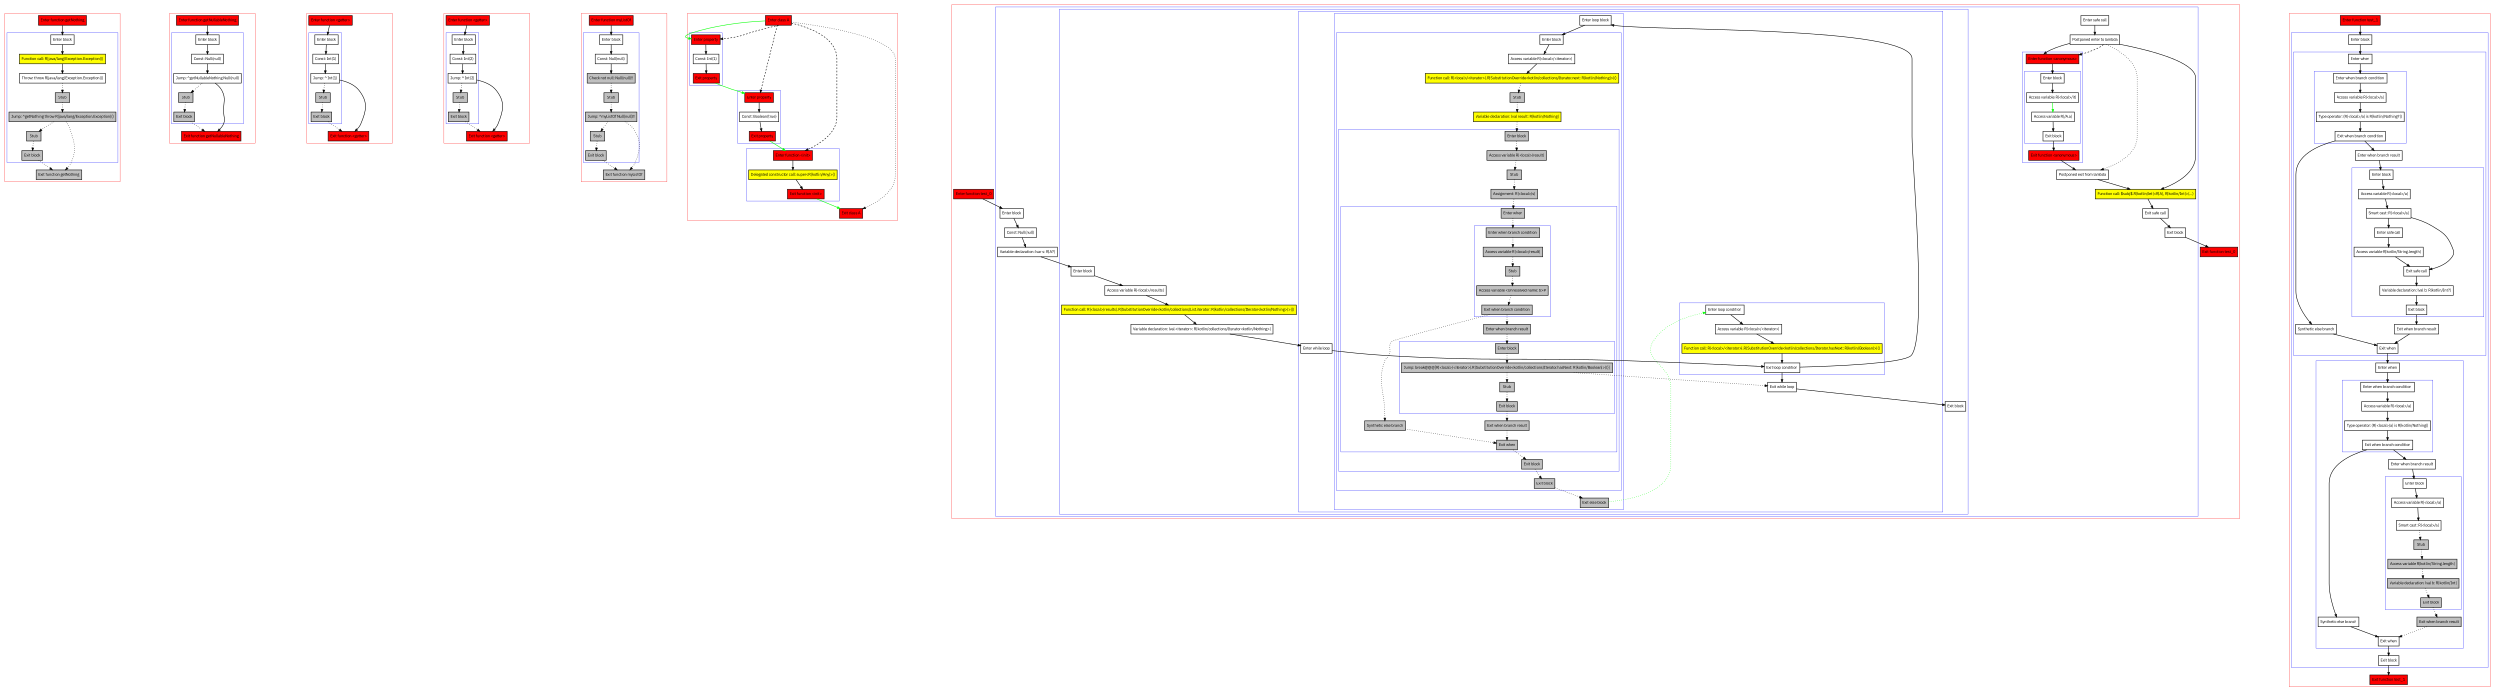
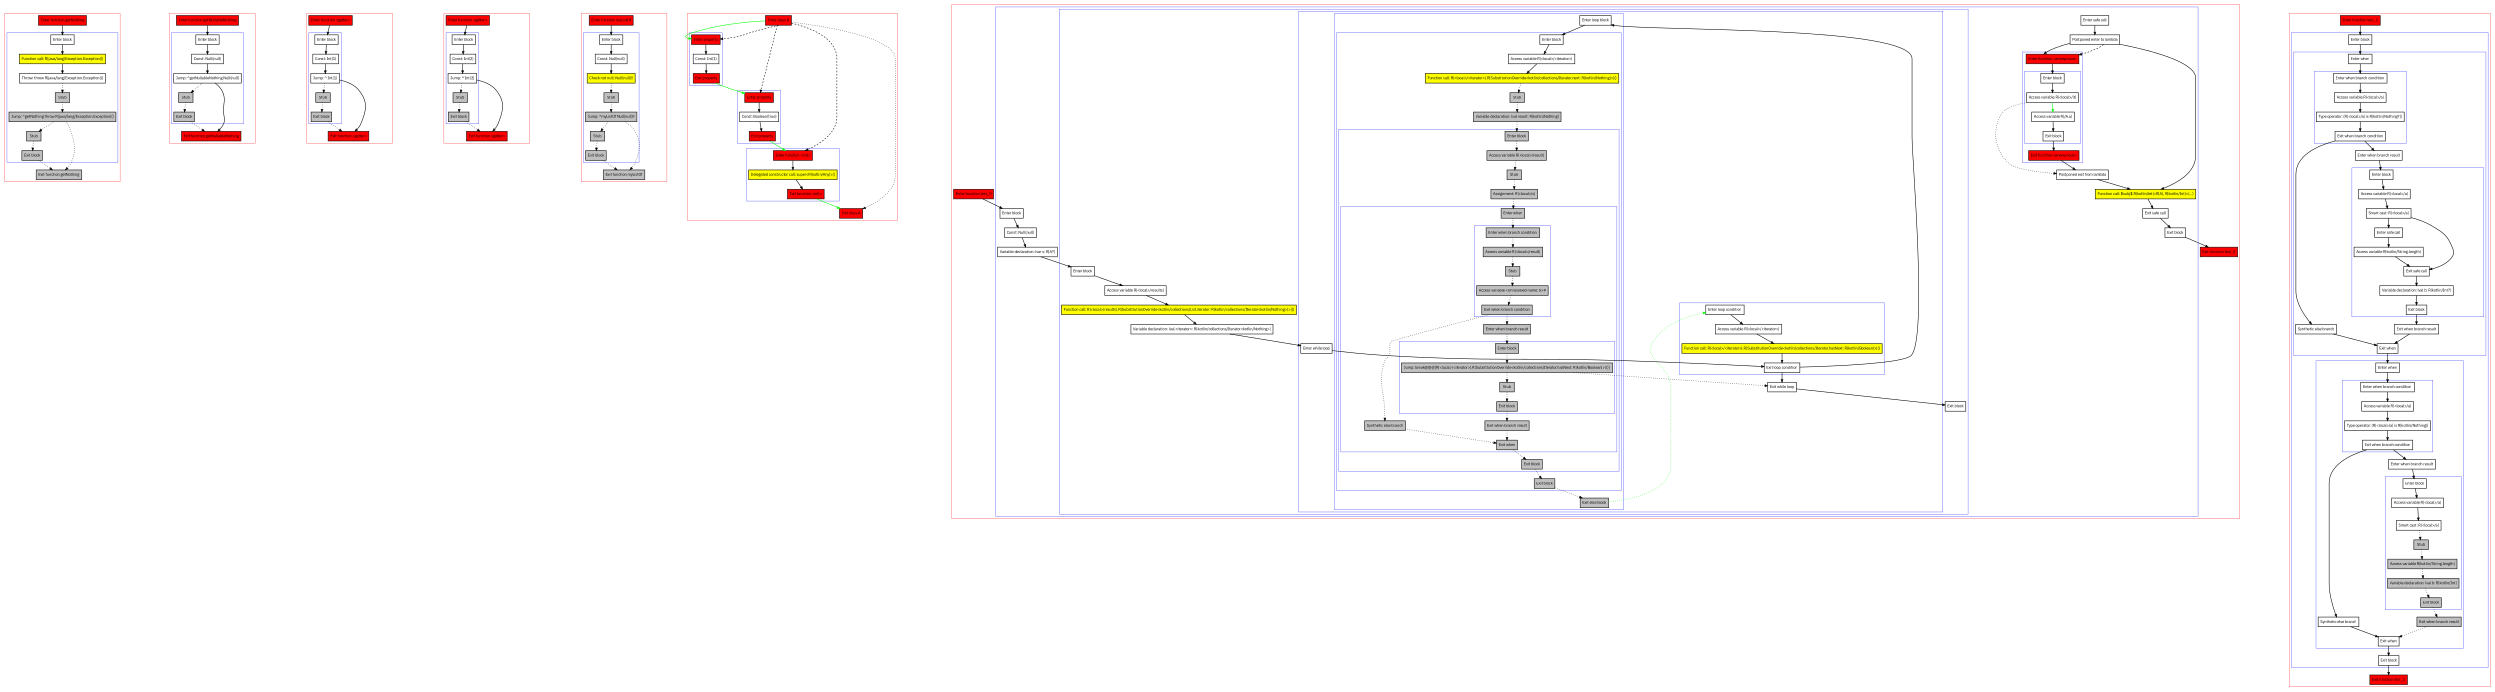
node "Check not null: Null(null)!!": fillcolor gray -> yellow
edge "Postponed enter to lambda" -> "Postponed exit from lambda": now "Access variable R|<local>/it|" -> "Postponed exit from lambda"
node "Variable declaration: lval result: R|kotlin/Nothing|": fillcolor yellow -> gray
